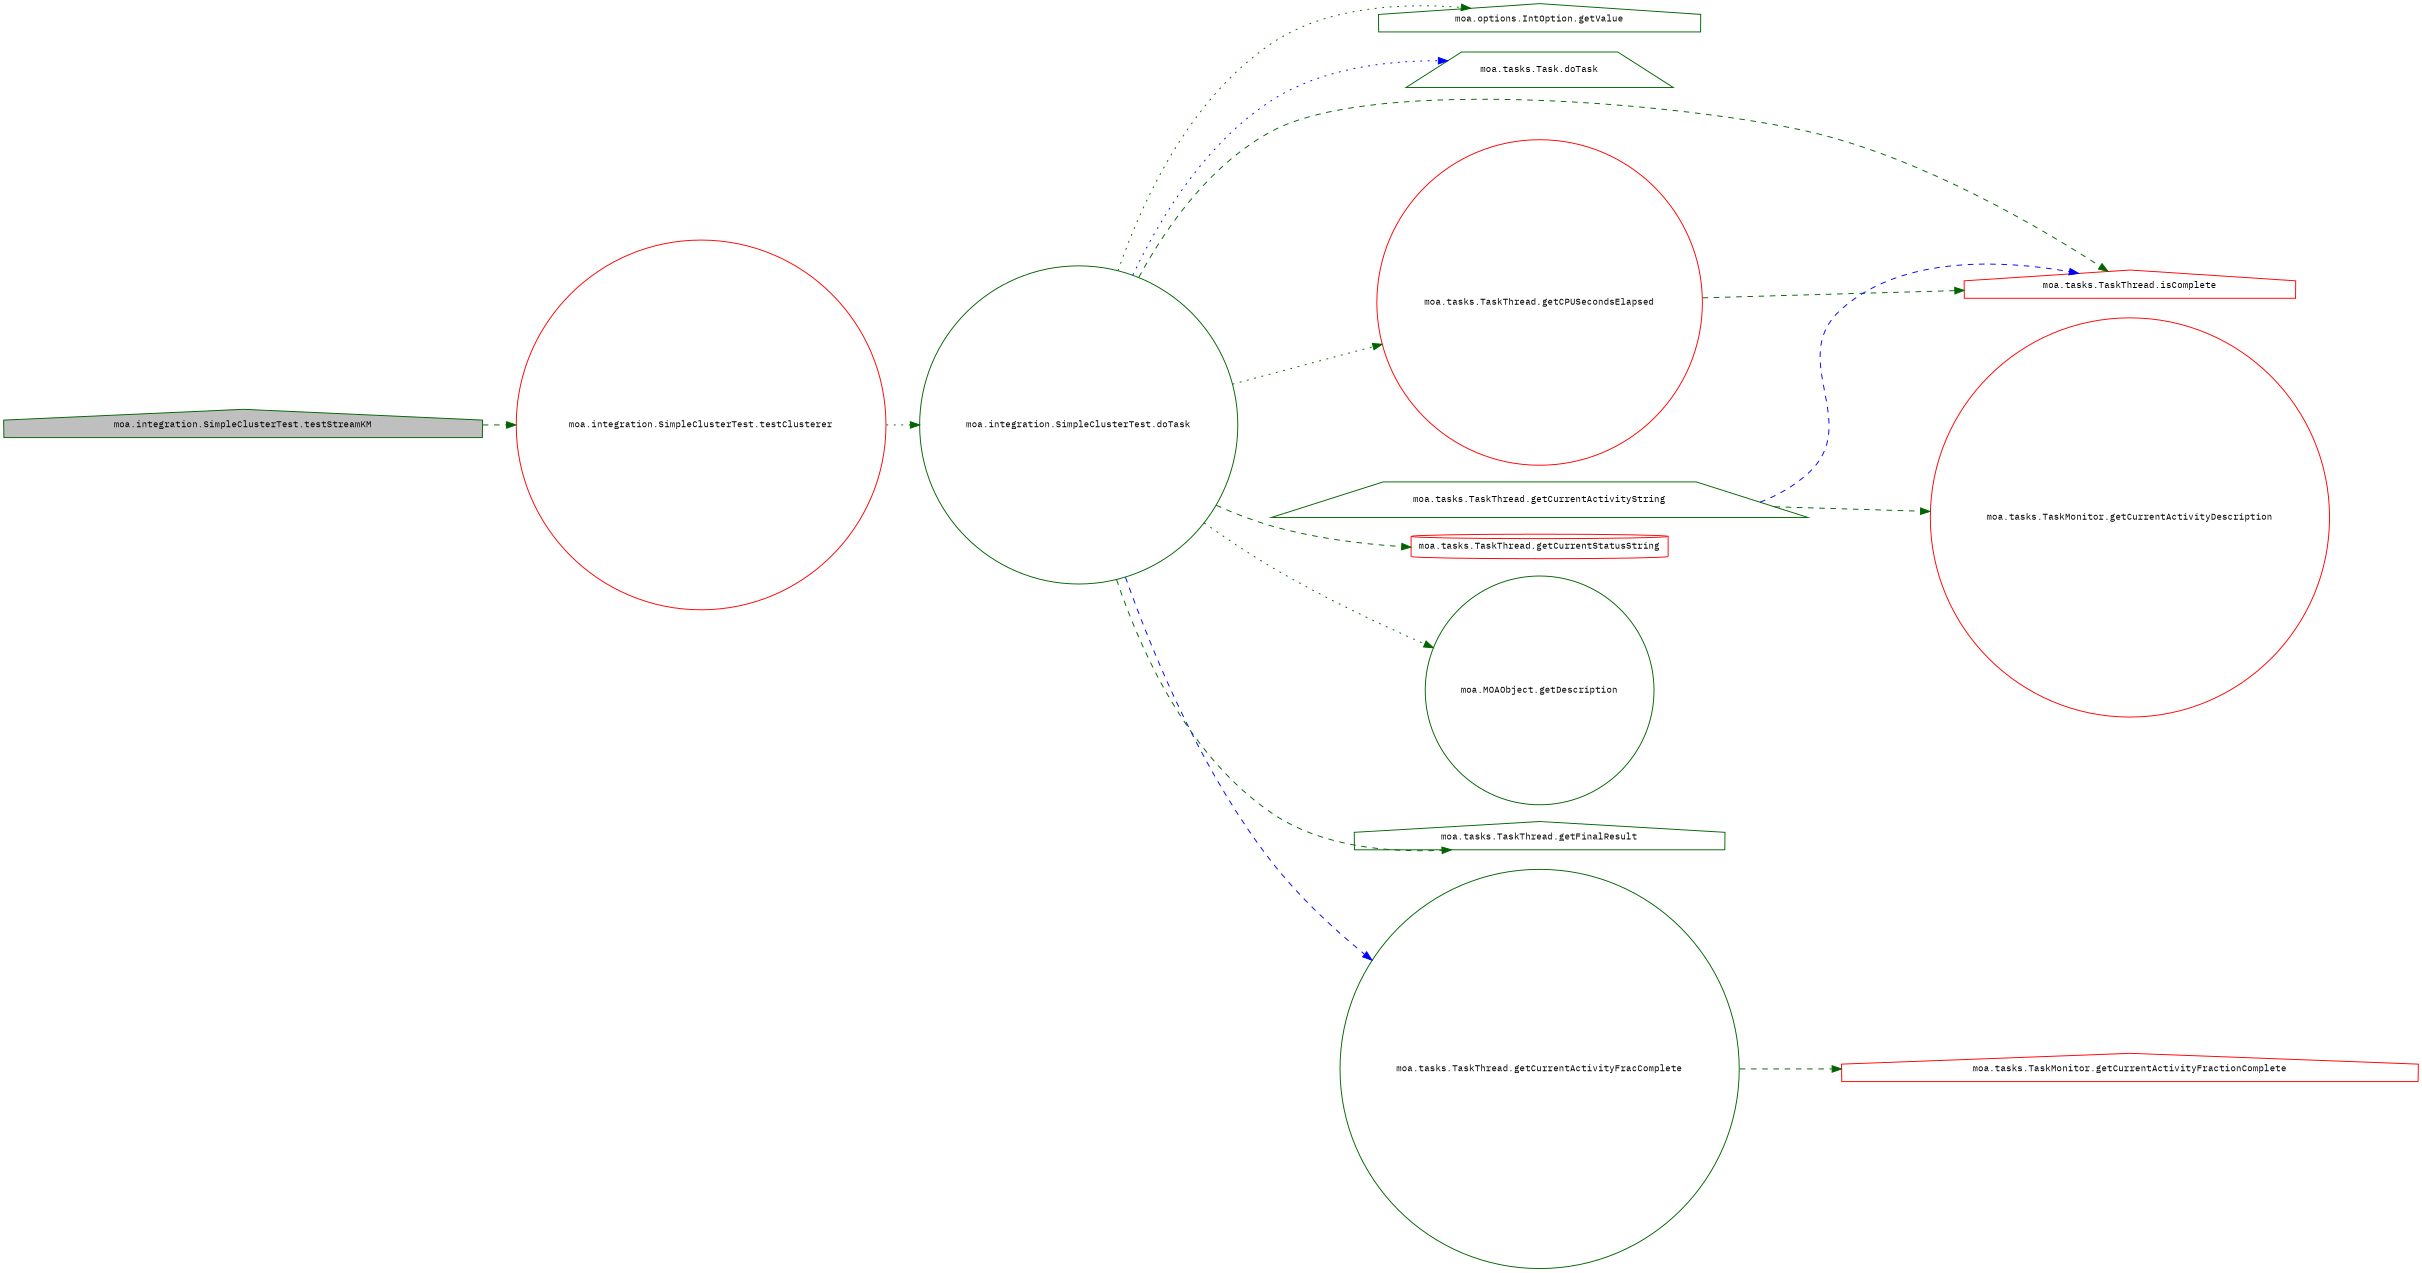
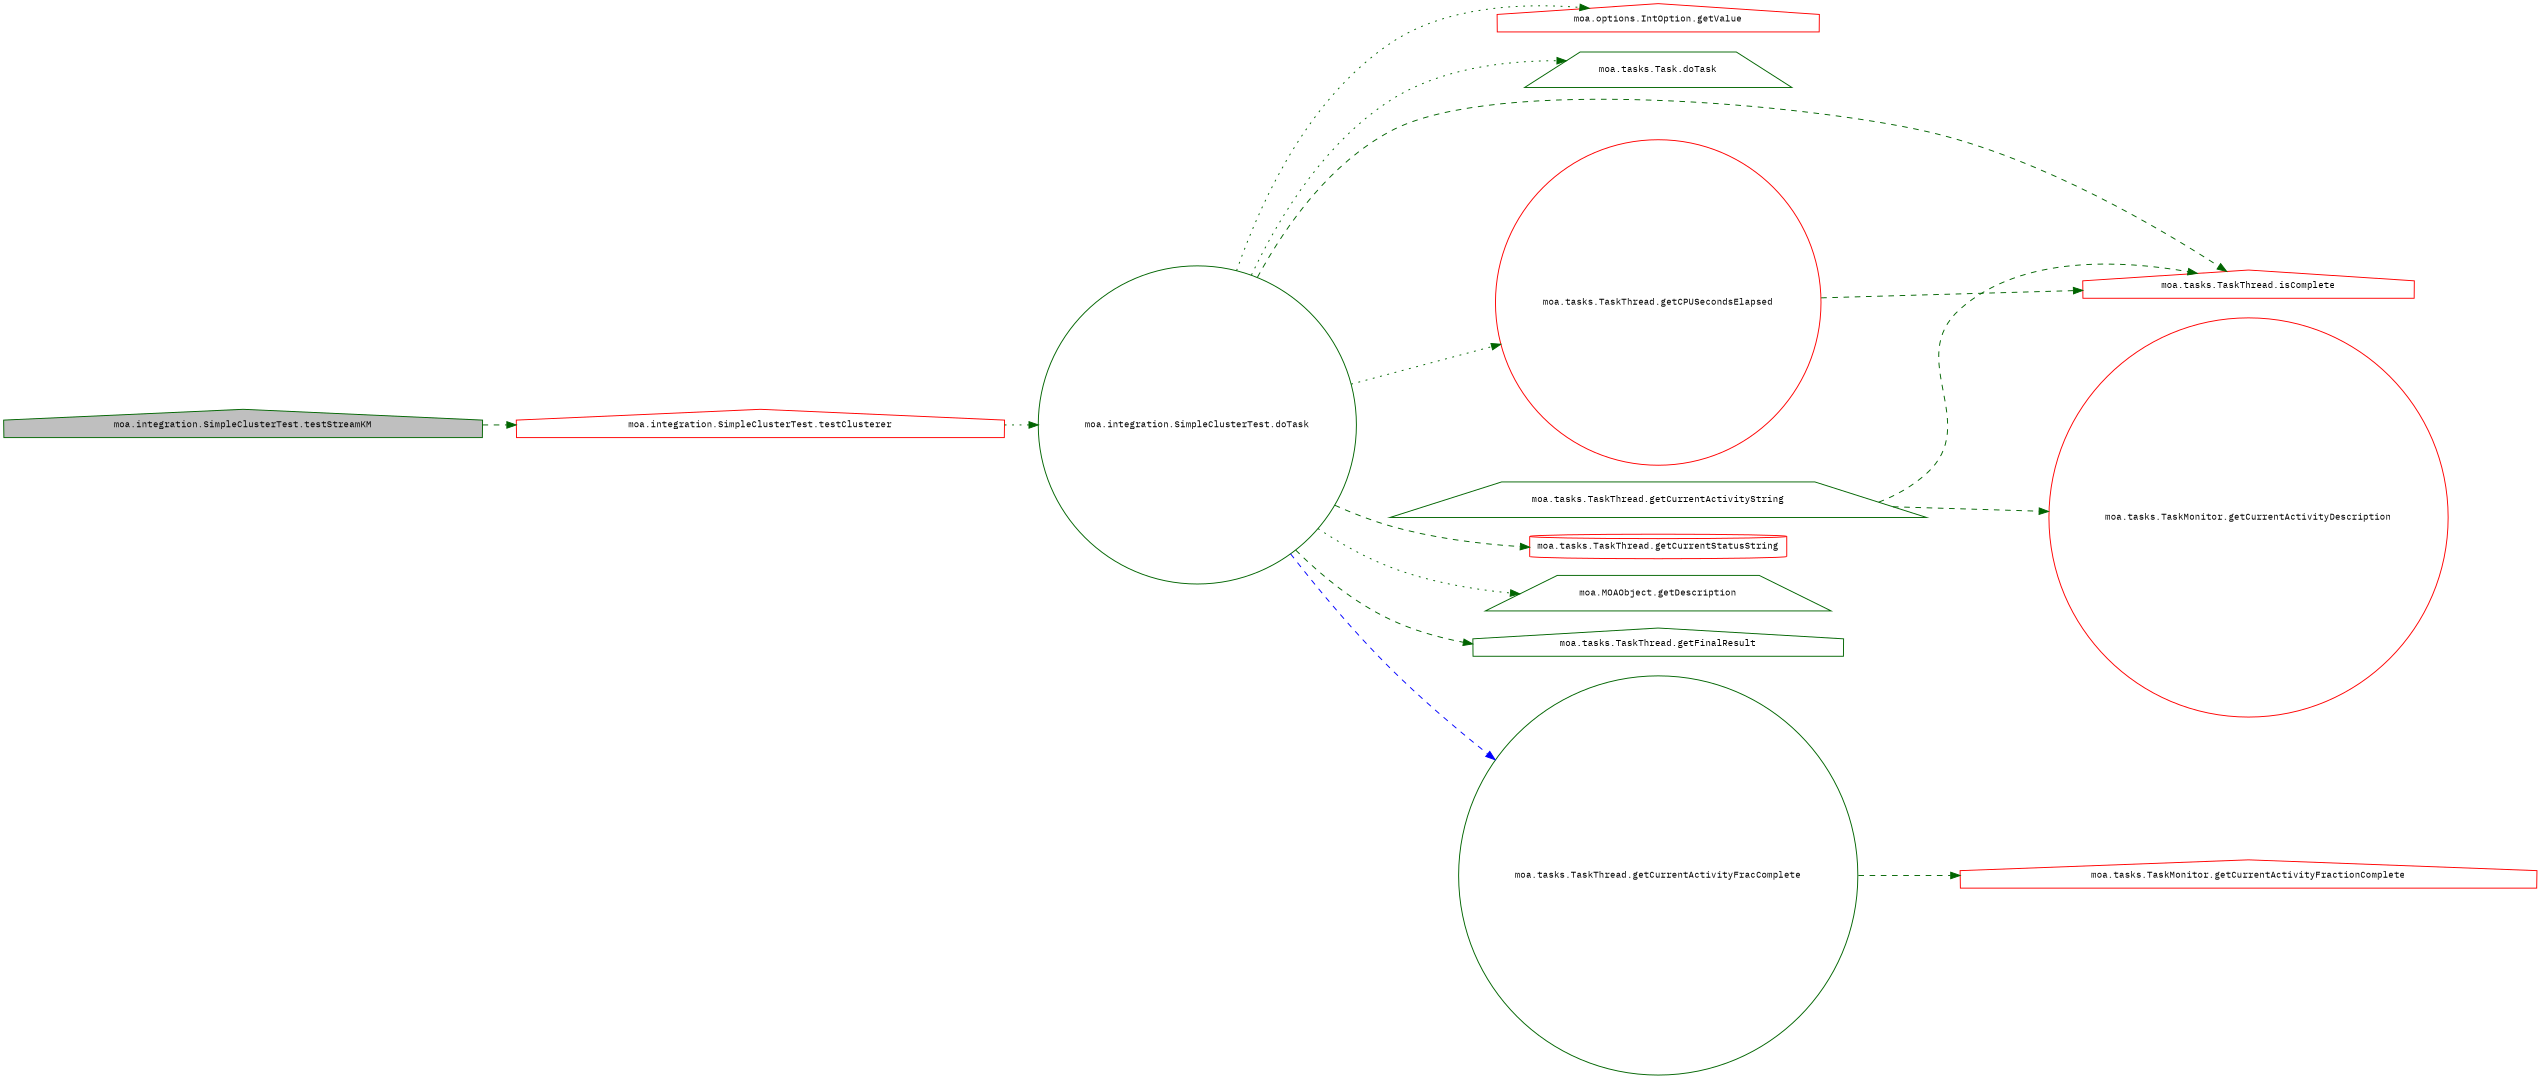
node "moa.options.IntOption.getValue": color darkgreen -> red
edge "moa.integration.SimpleClusterTest.doTask" -> "moa.tasks.Task.doTask": color blue -> darkgreen
edge "moa.tasks.TaskThread.getCurrentActivityString" -> "moa.tasks.TaskThread.isComplete": color blue -> darkgreen
node "moa.integration.SimpleClusterTest.testClusterer": shape circle -> house
node "moa.MOAObject.getDescription": shape circle -> trapezium
